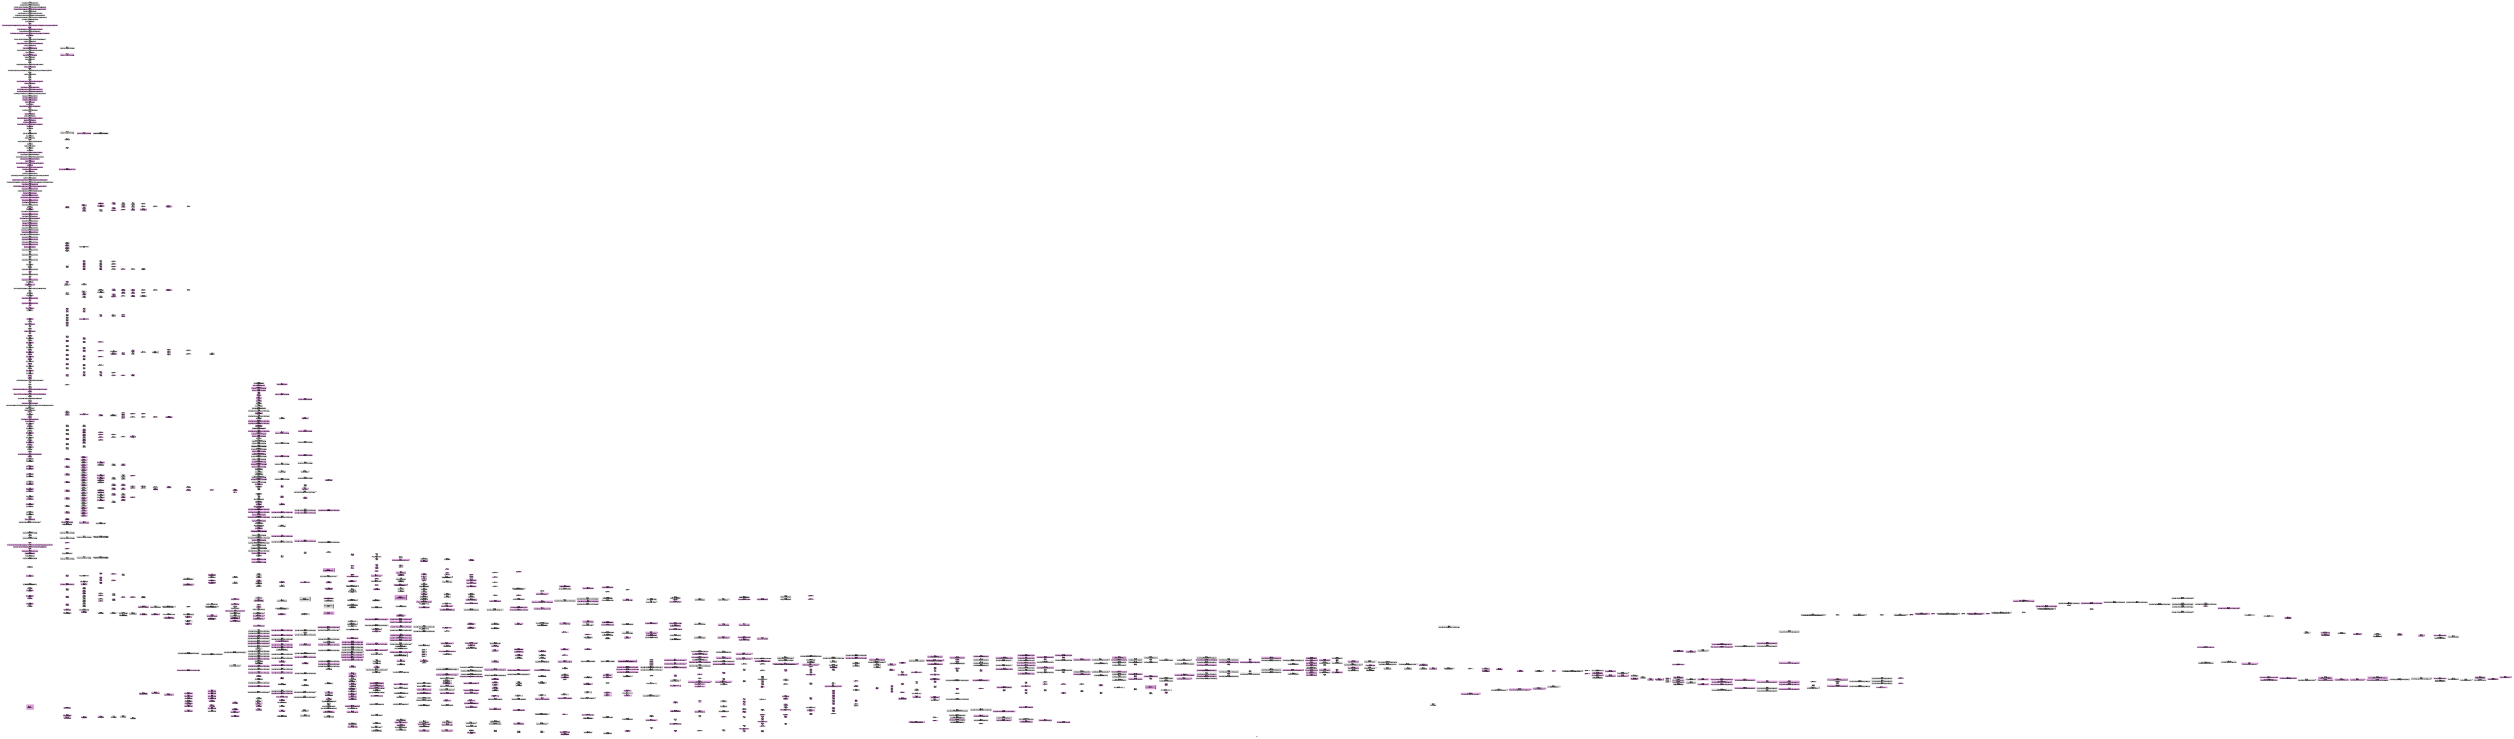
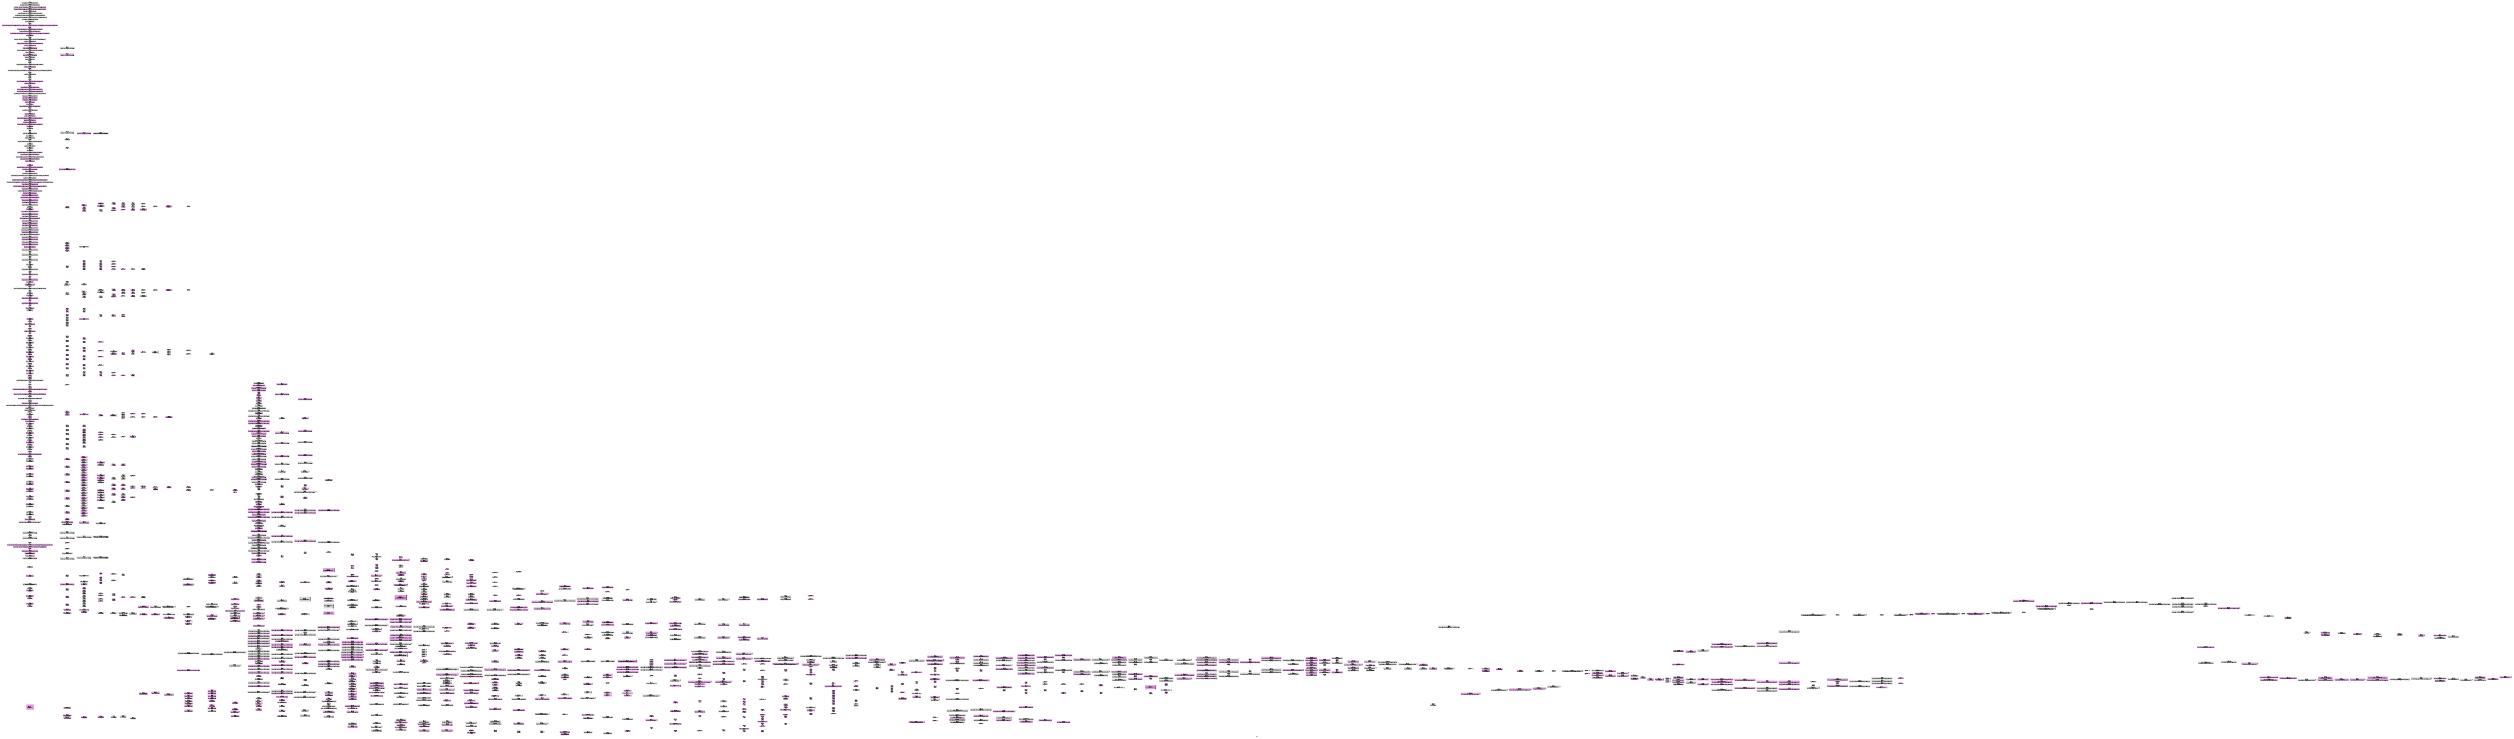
node "NodeID: 160": removed
